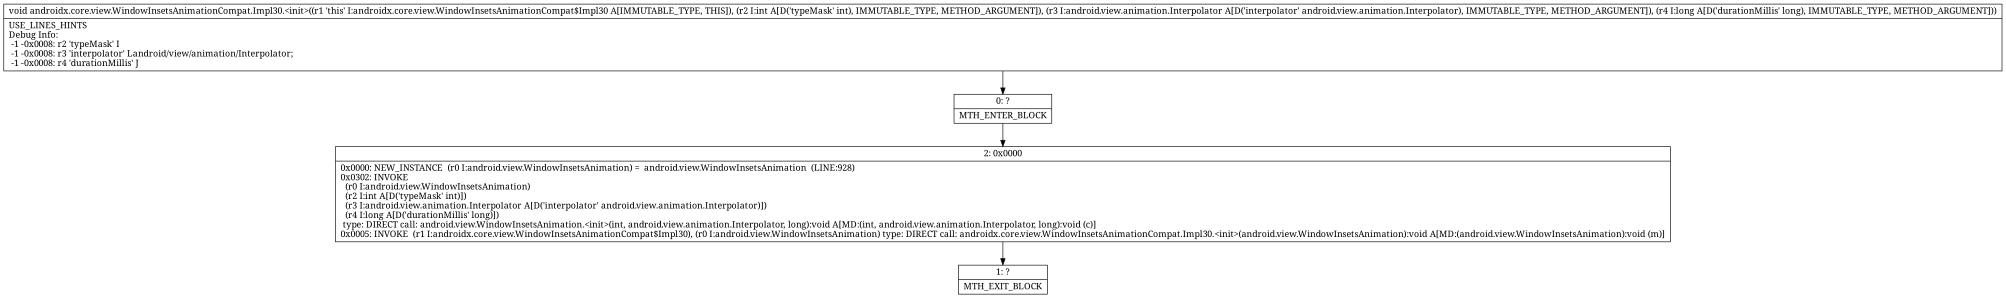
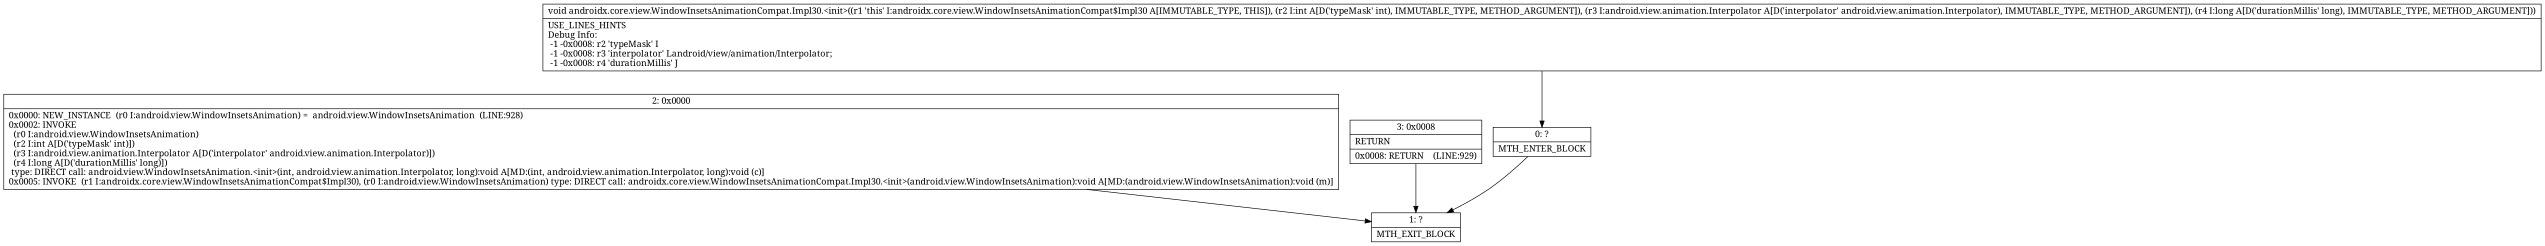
edge "0: ?" -> "2: 0x0000": now "0: ?" -> "1: ?"
node "3: 0x0008": added
node "2: 0x0000": text "0x0302: INVOKE" -> "0x0002: INVOKE"
